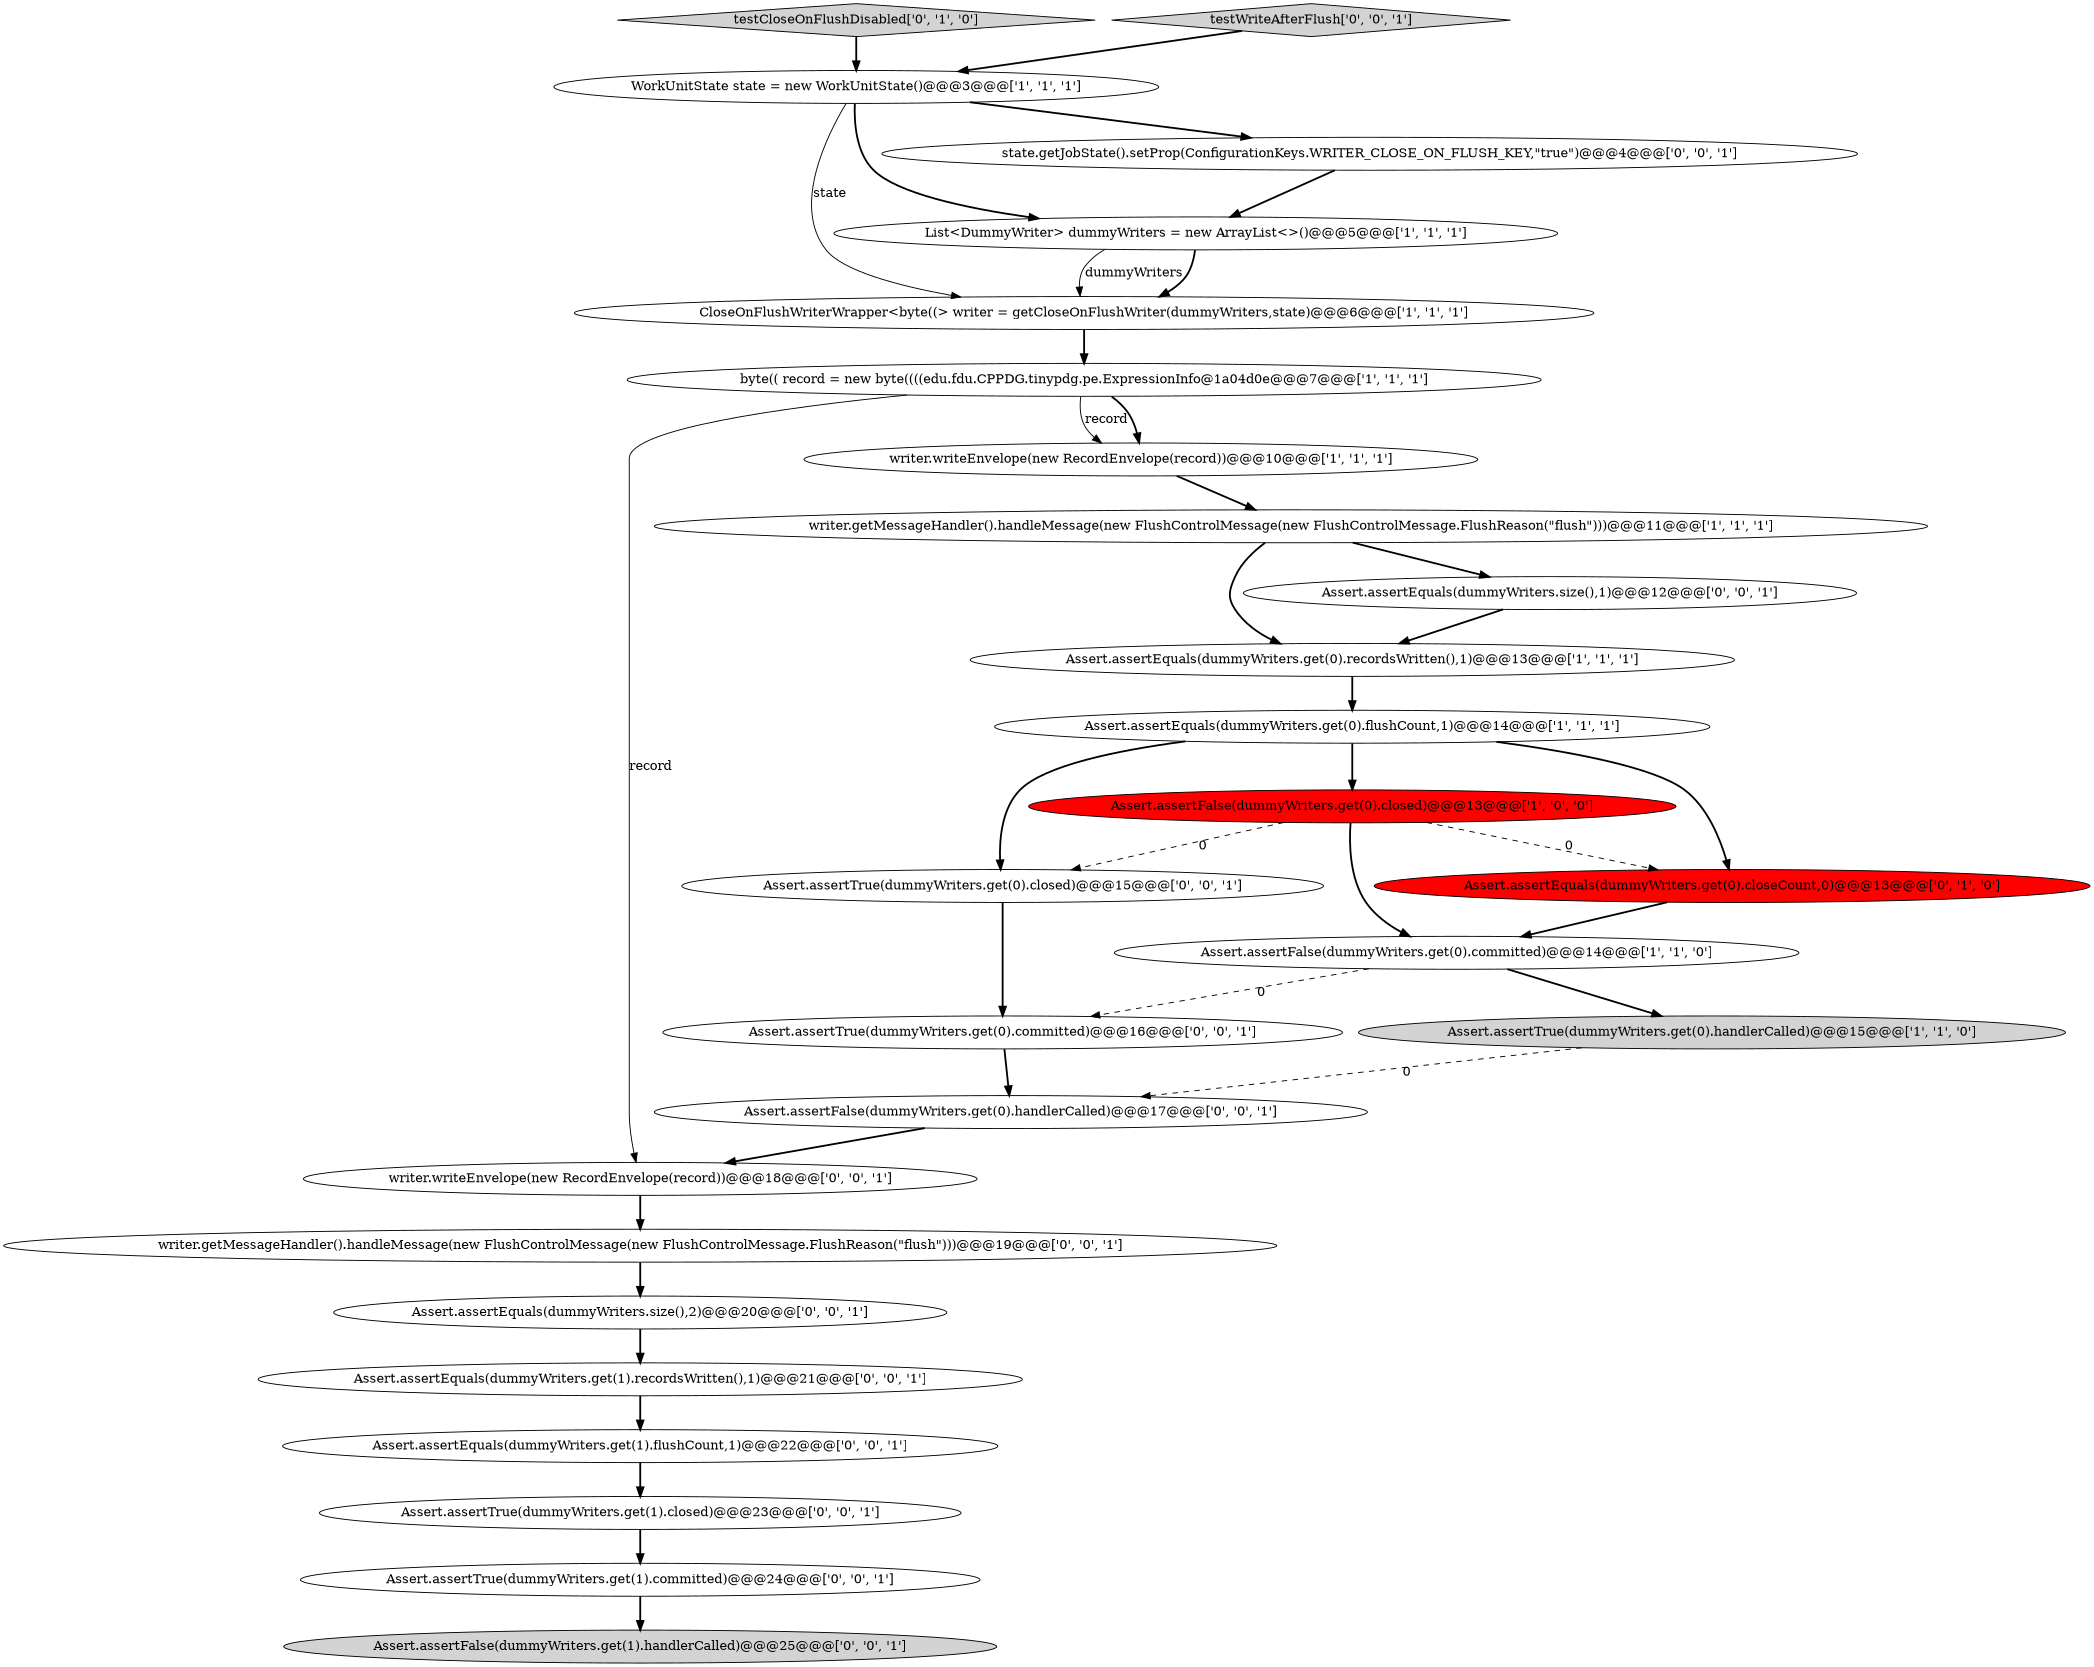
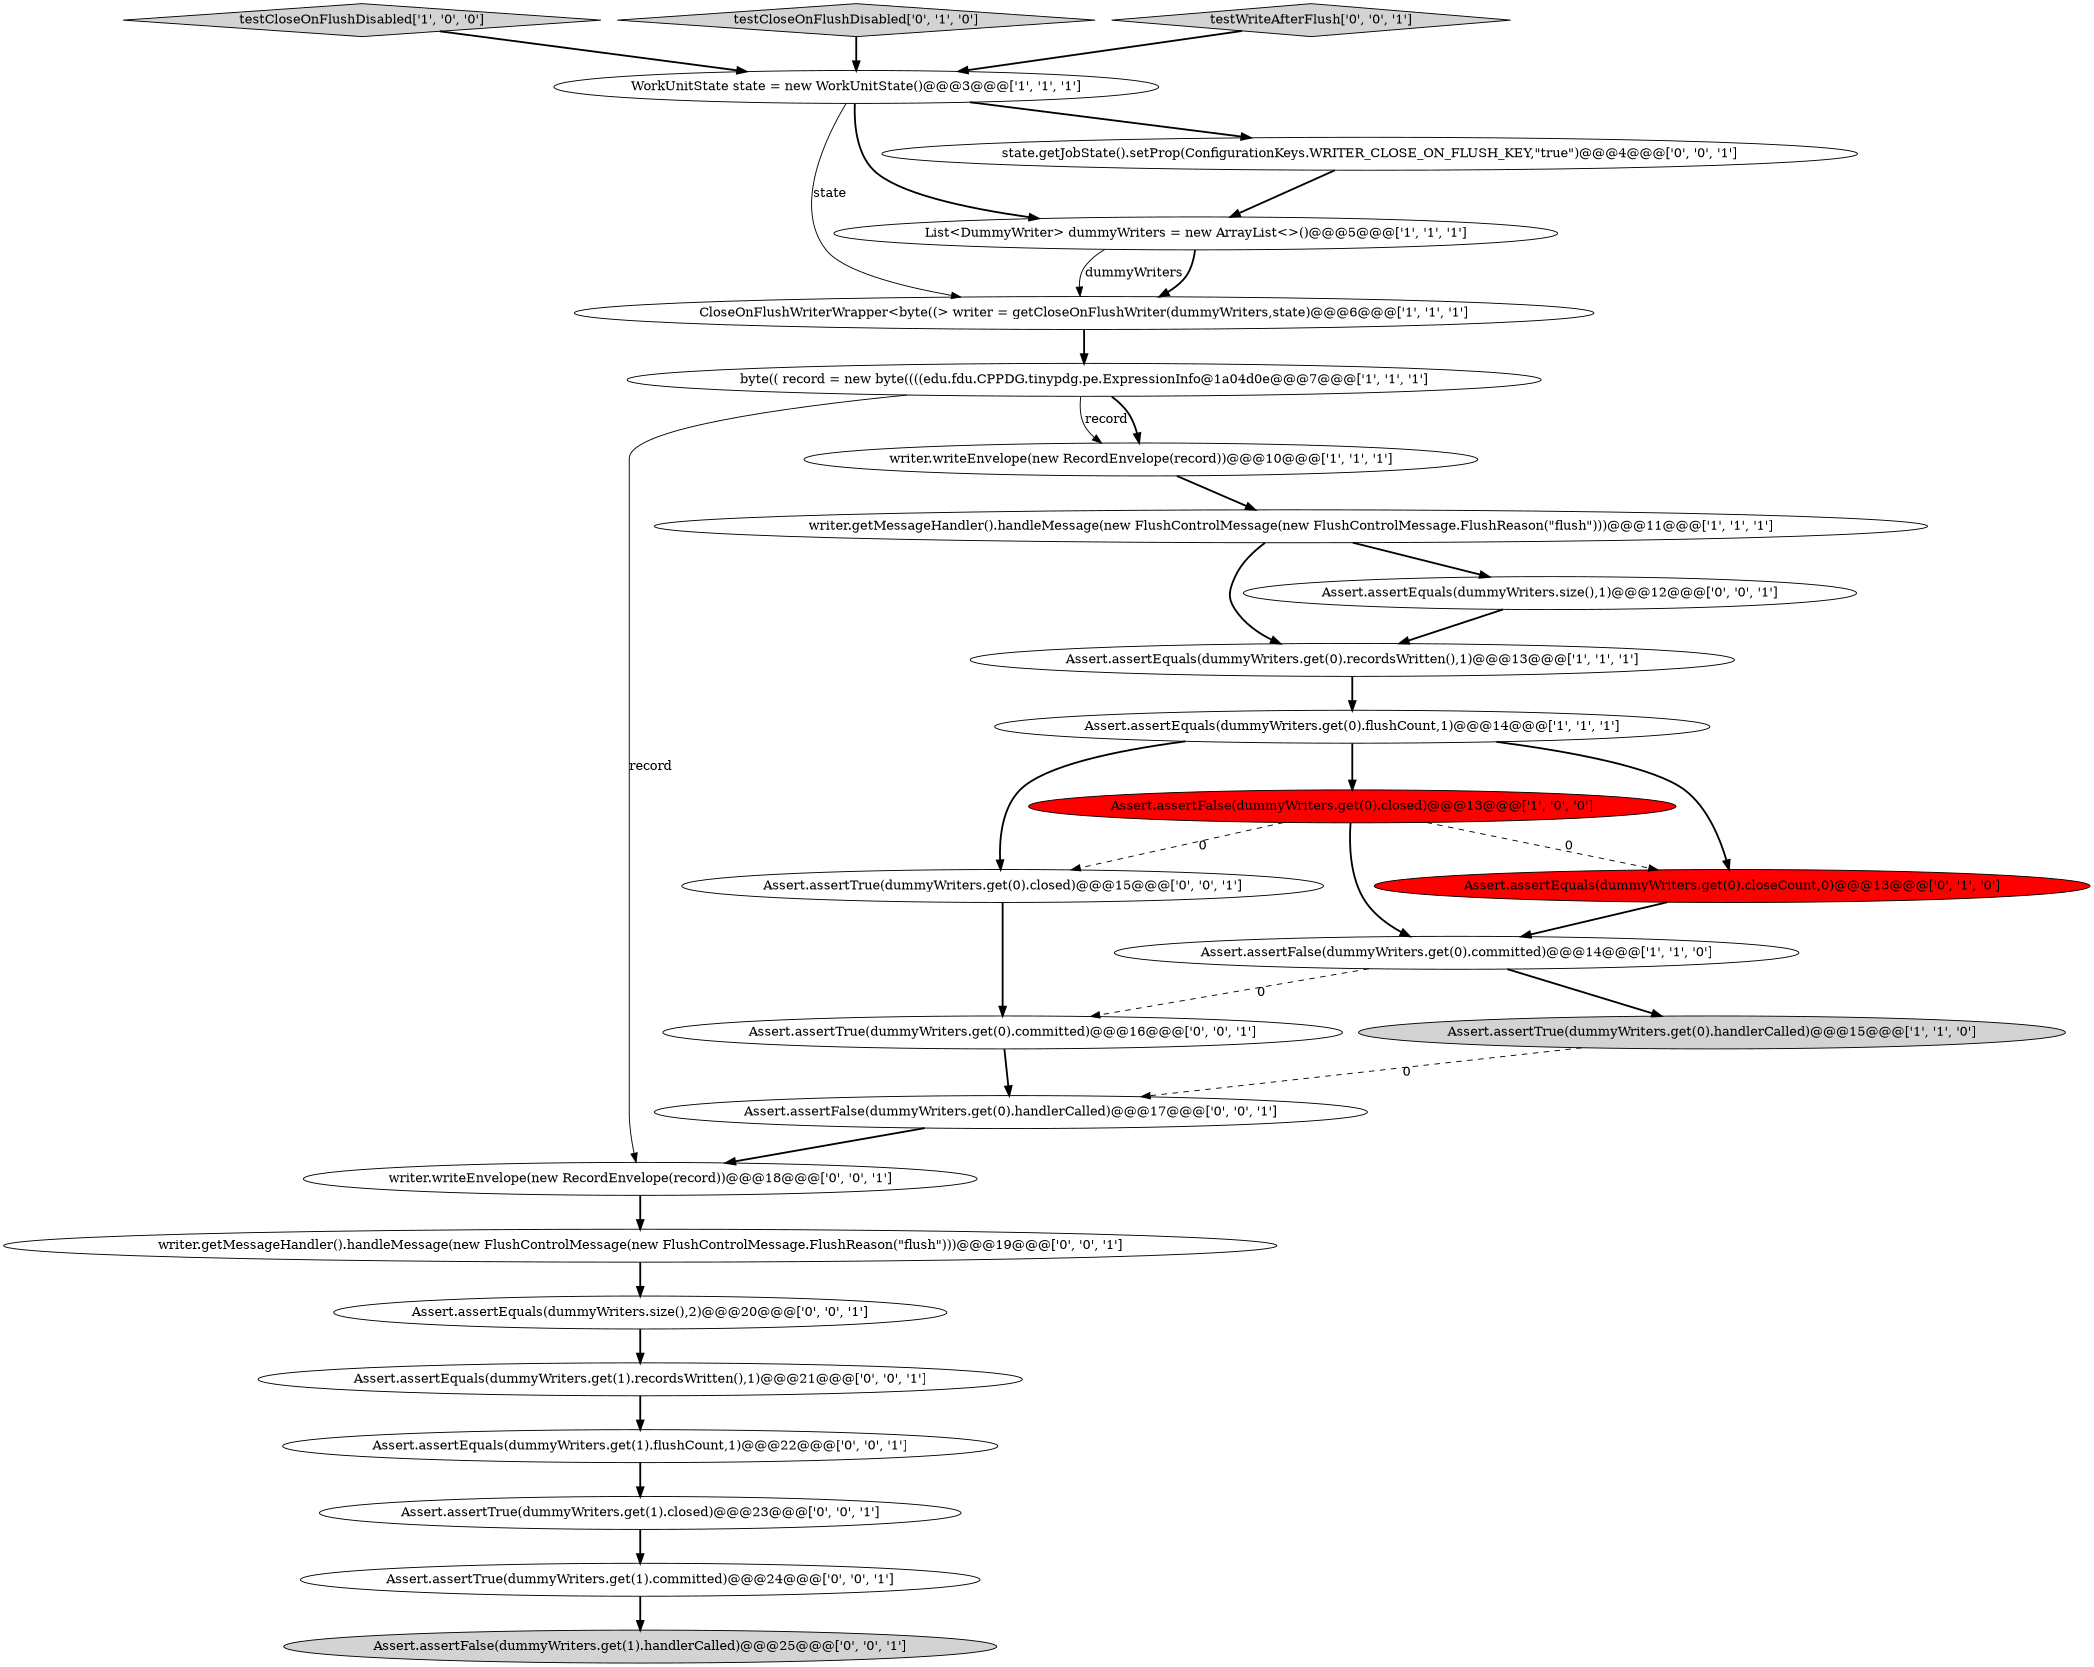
node "testCloseOnFlushDisabled['1', '0', '0']": added
